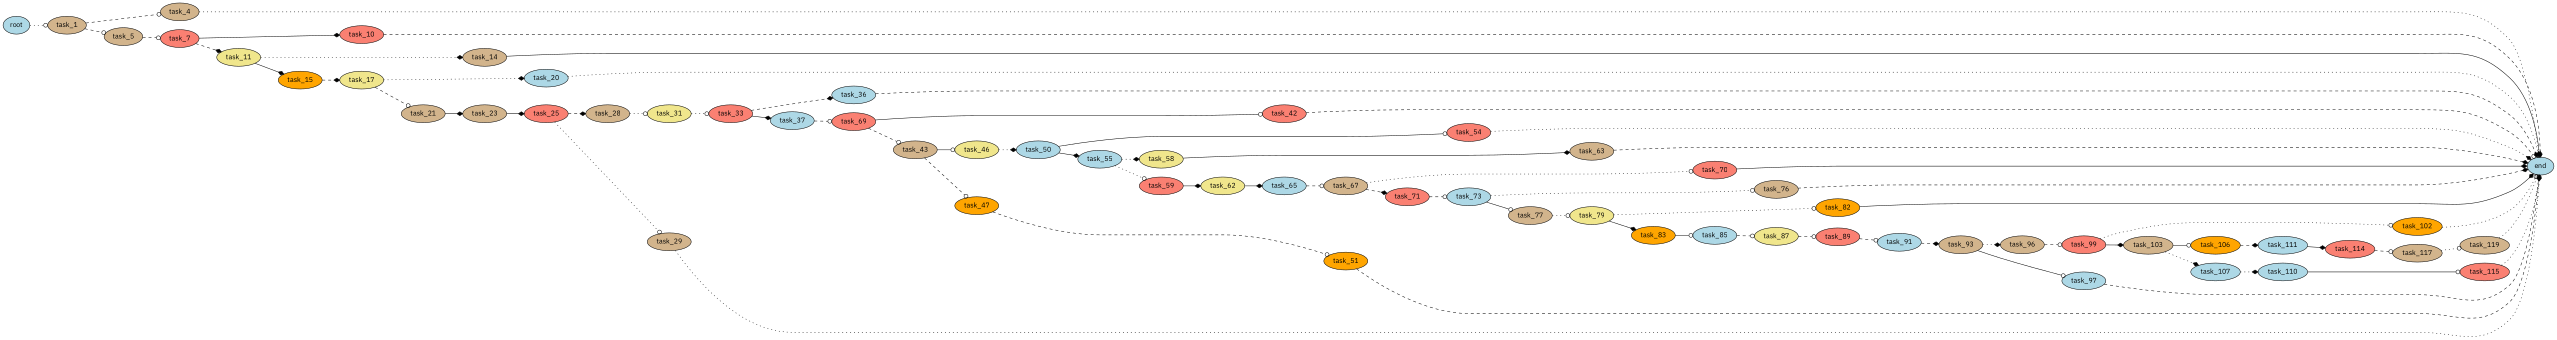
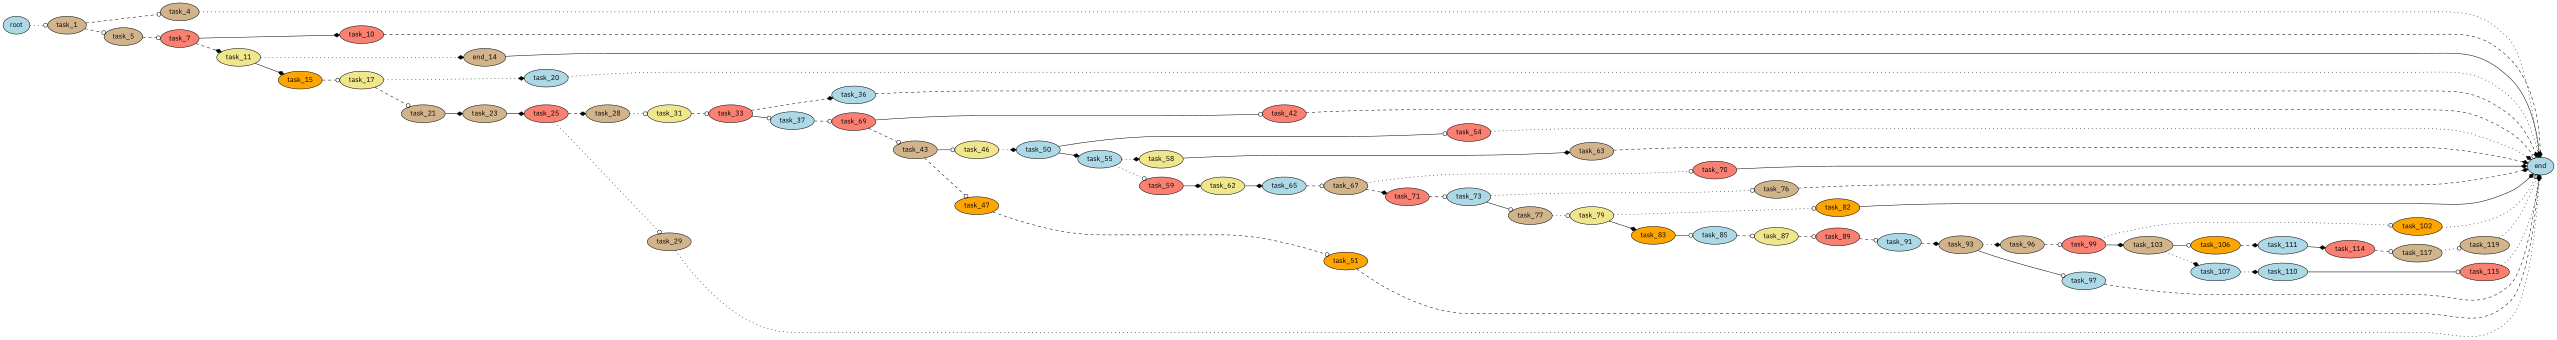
node "task_14": label "task_14" -> "end_14"
edge "task_15" -> "task_17": arrowhead diamond -> odot
edge "task_31" -> "task_33": style dotted -> dashed
edge "task_33" -> "task_37": arrowhead diamond -> odot
